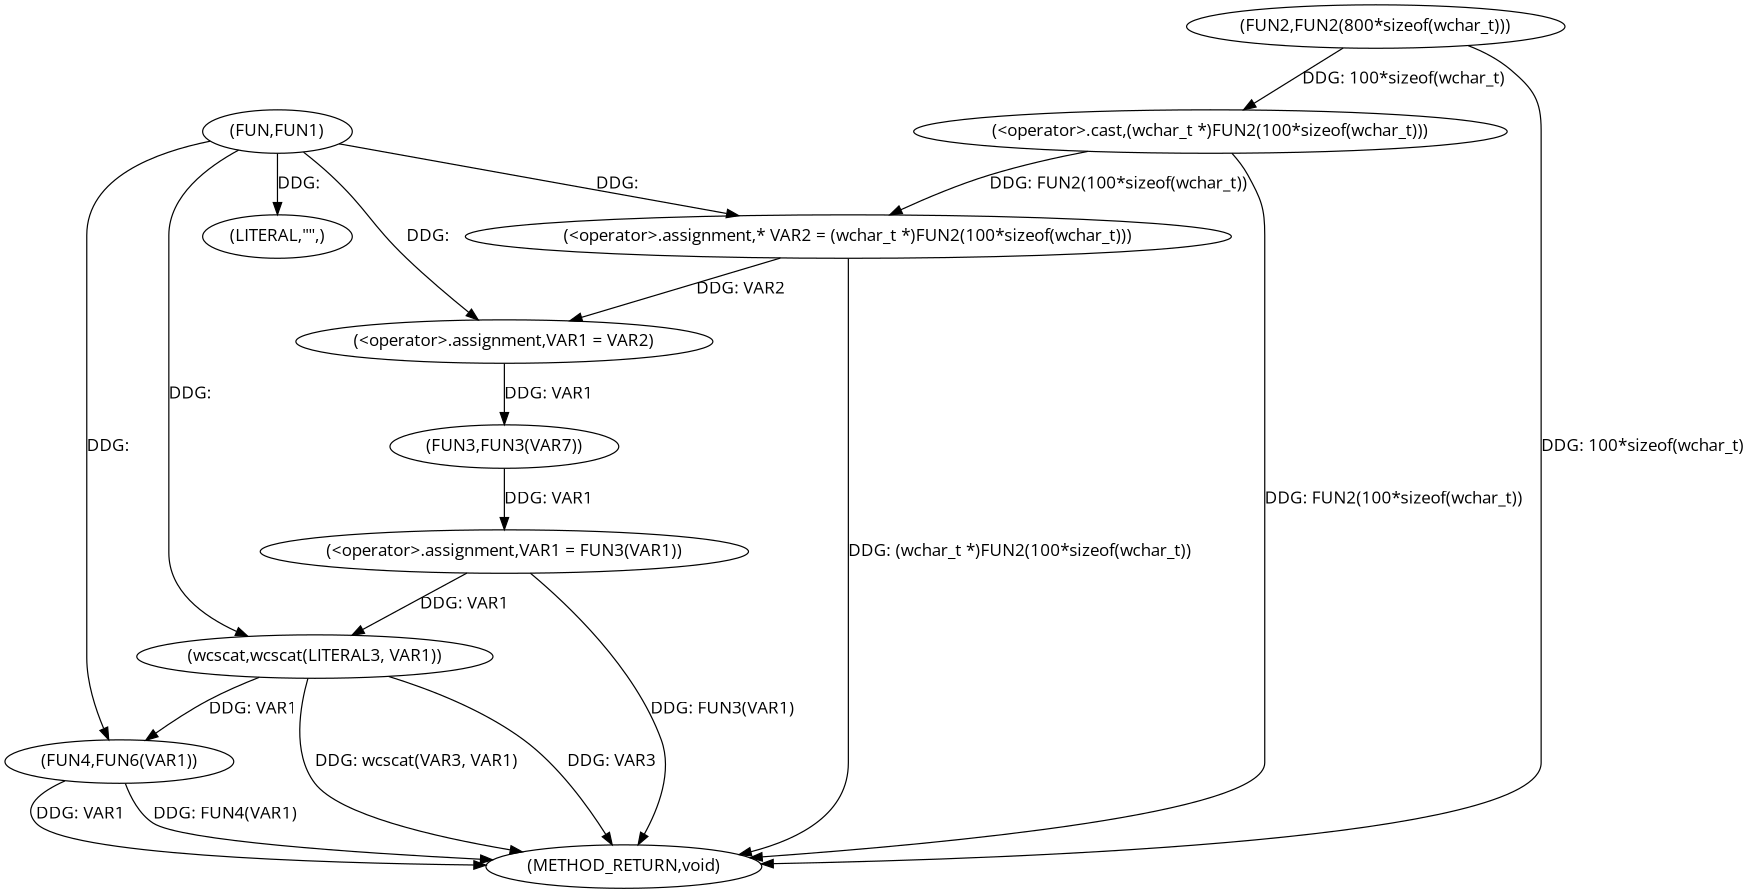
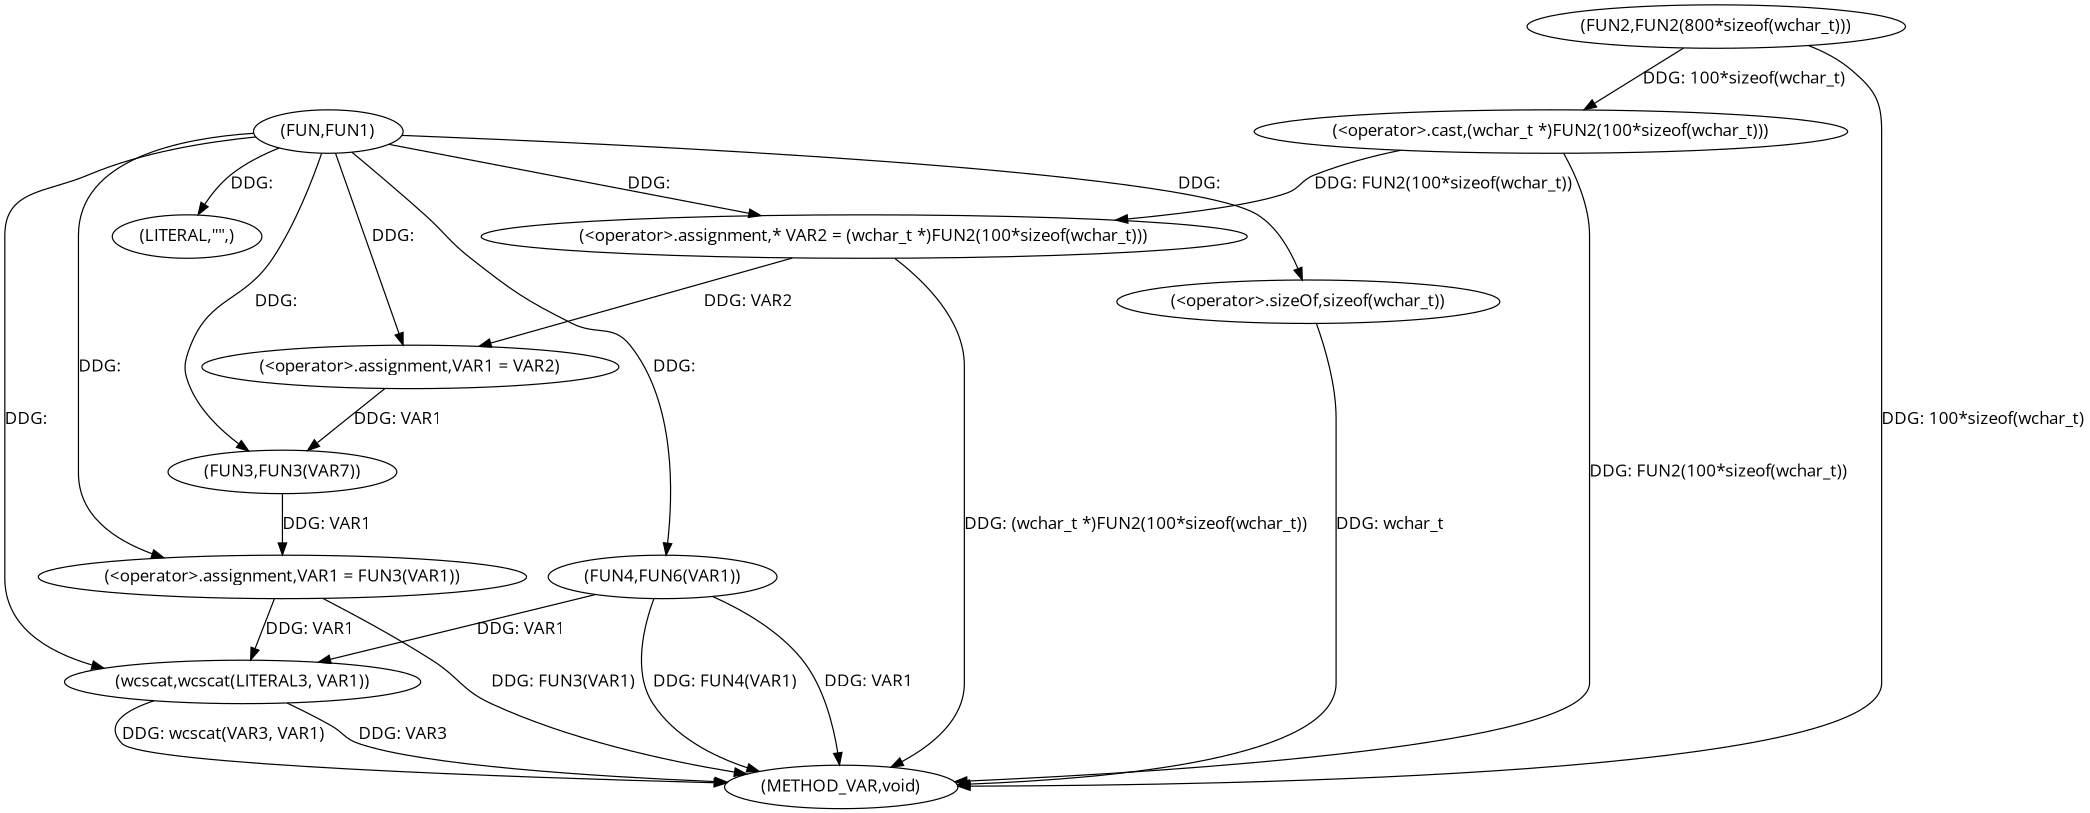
edge "(FUN,FUN1)" -> "(FUN3,FUN3(VAR7))": added, label "DDG:"
edge "(FUN,FUN1)" -> "(<operator>.assignment,VAR1 = FUN3(VAR1))": added, label "DDG:"
node "(<operator>.sizeOf,sizeof(wchar_t))": added
edge "(wcscat,wcscat(LITERAL3, VAR1))" -> "(FUN4,FUN6(VAR1))": reversed
node "(METHOD_RETURN,void)": label "(METHOD_RETURN,void)" -> "(METHOD_VAR,void)"
